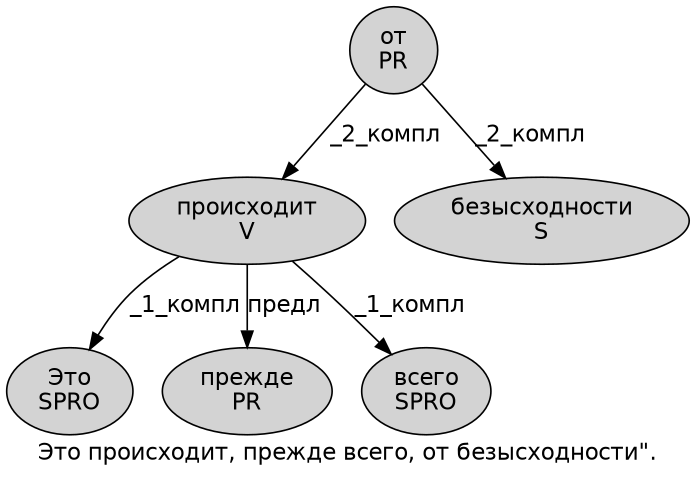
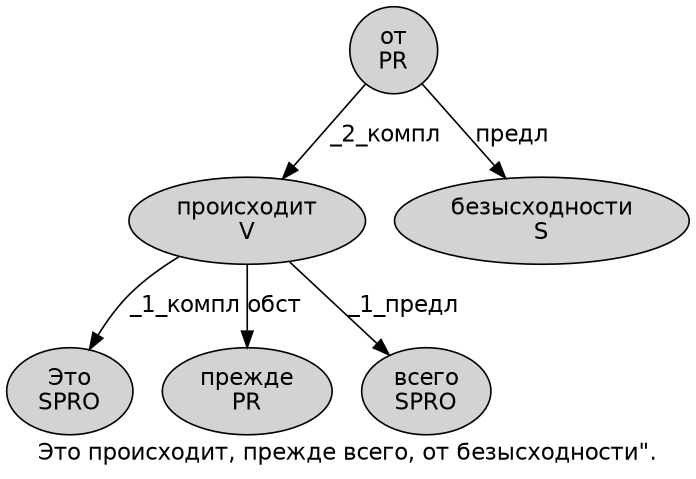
edge "от PR" -> "безысходности S": label "_2_компл" -> "предл"
edge "происходит V" -> "прежде PR": label "предл" -> "обст"
edge "происходит V" -> "всего SPRO": label "_1_компл" -> "_1_предл"
